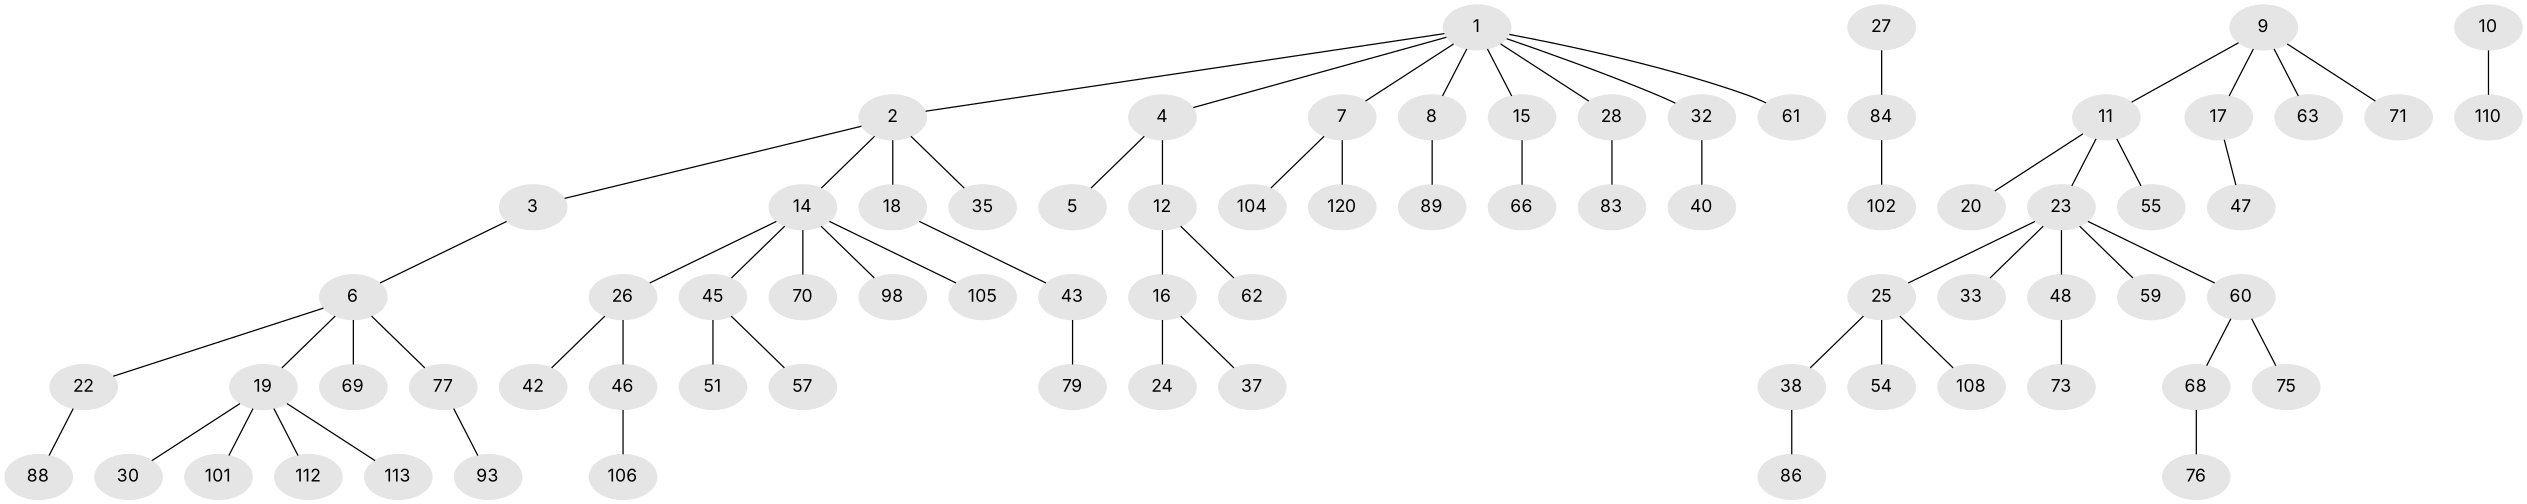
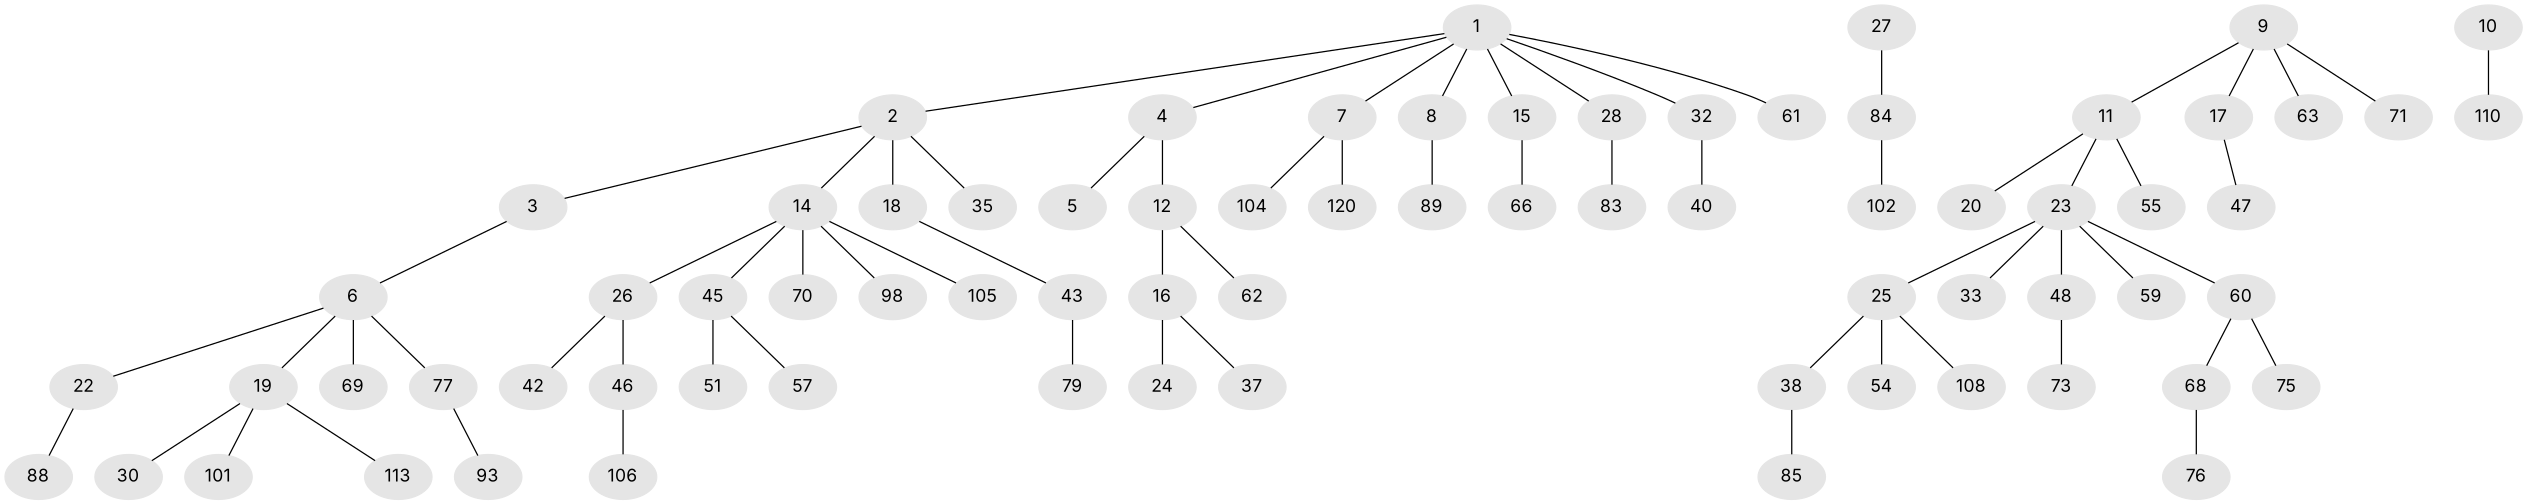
node "112": removed
node "86": label "86" -> "85"
